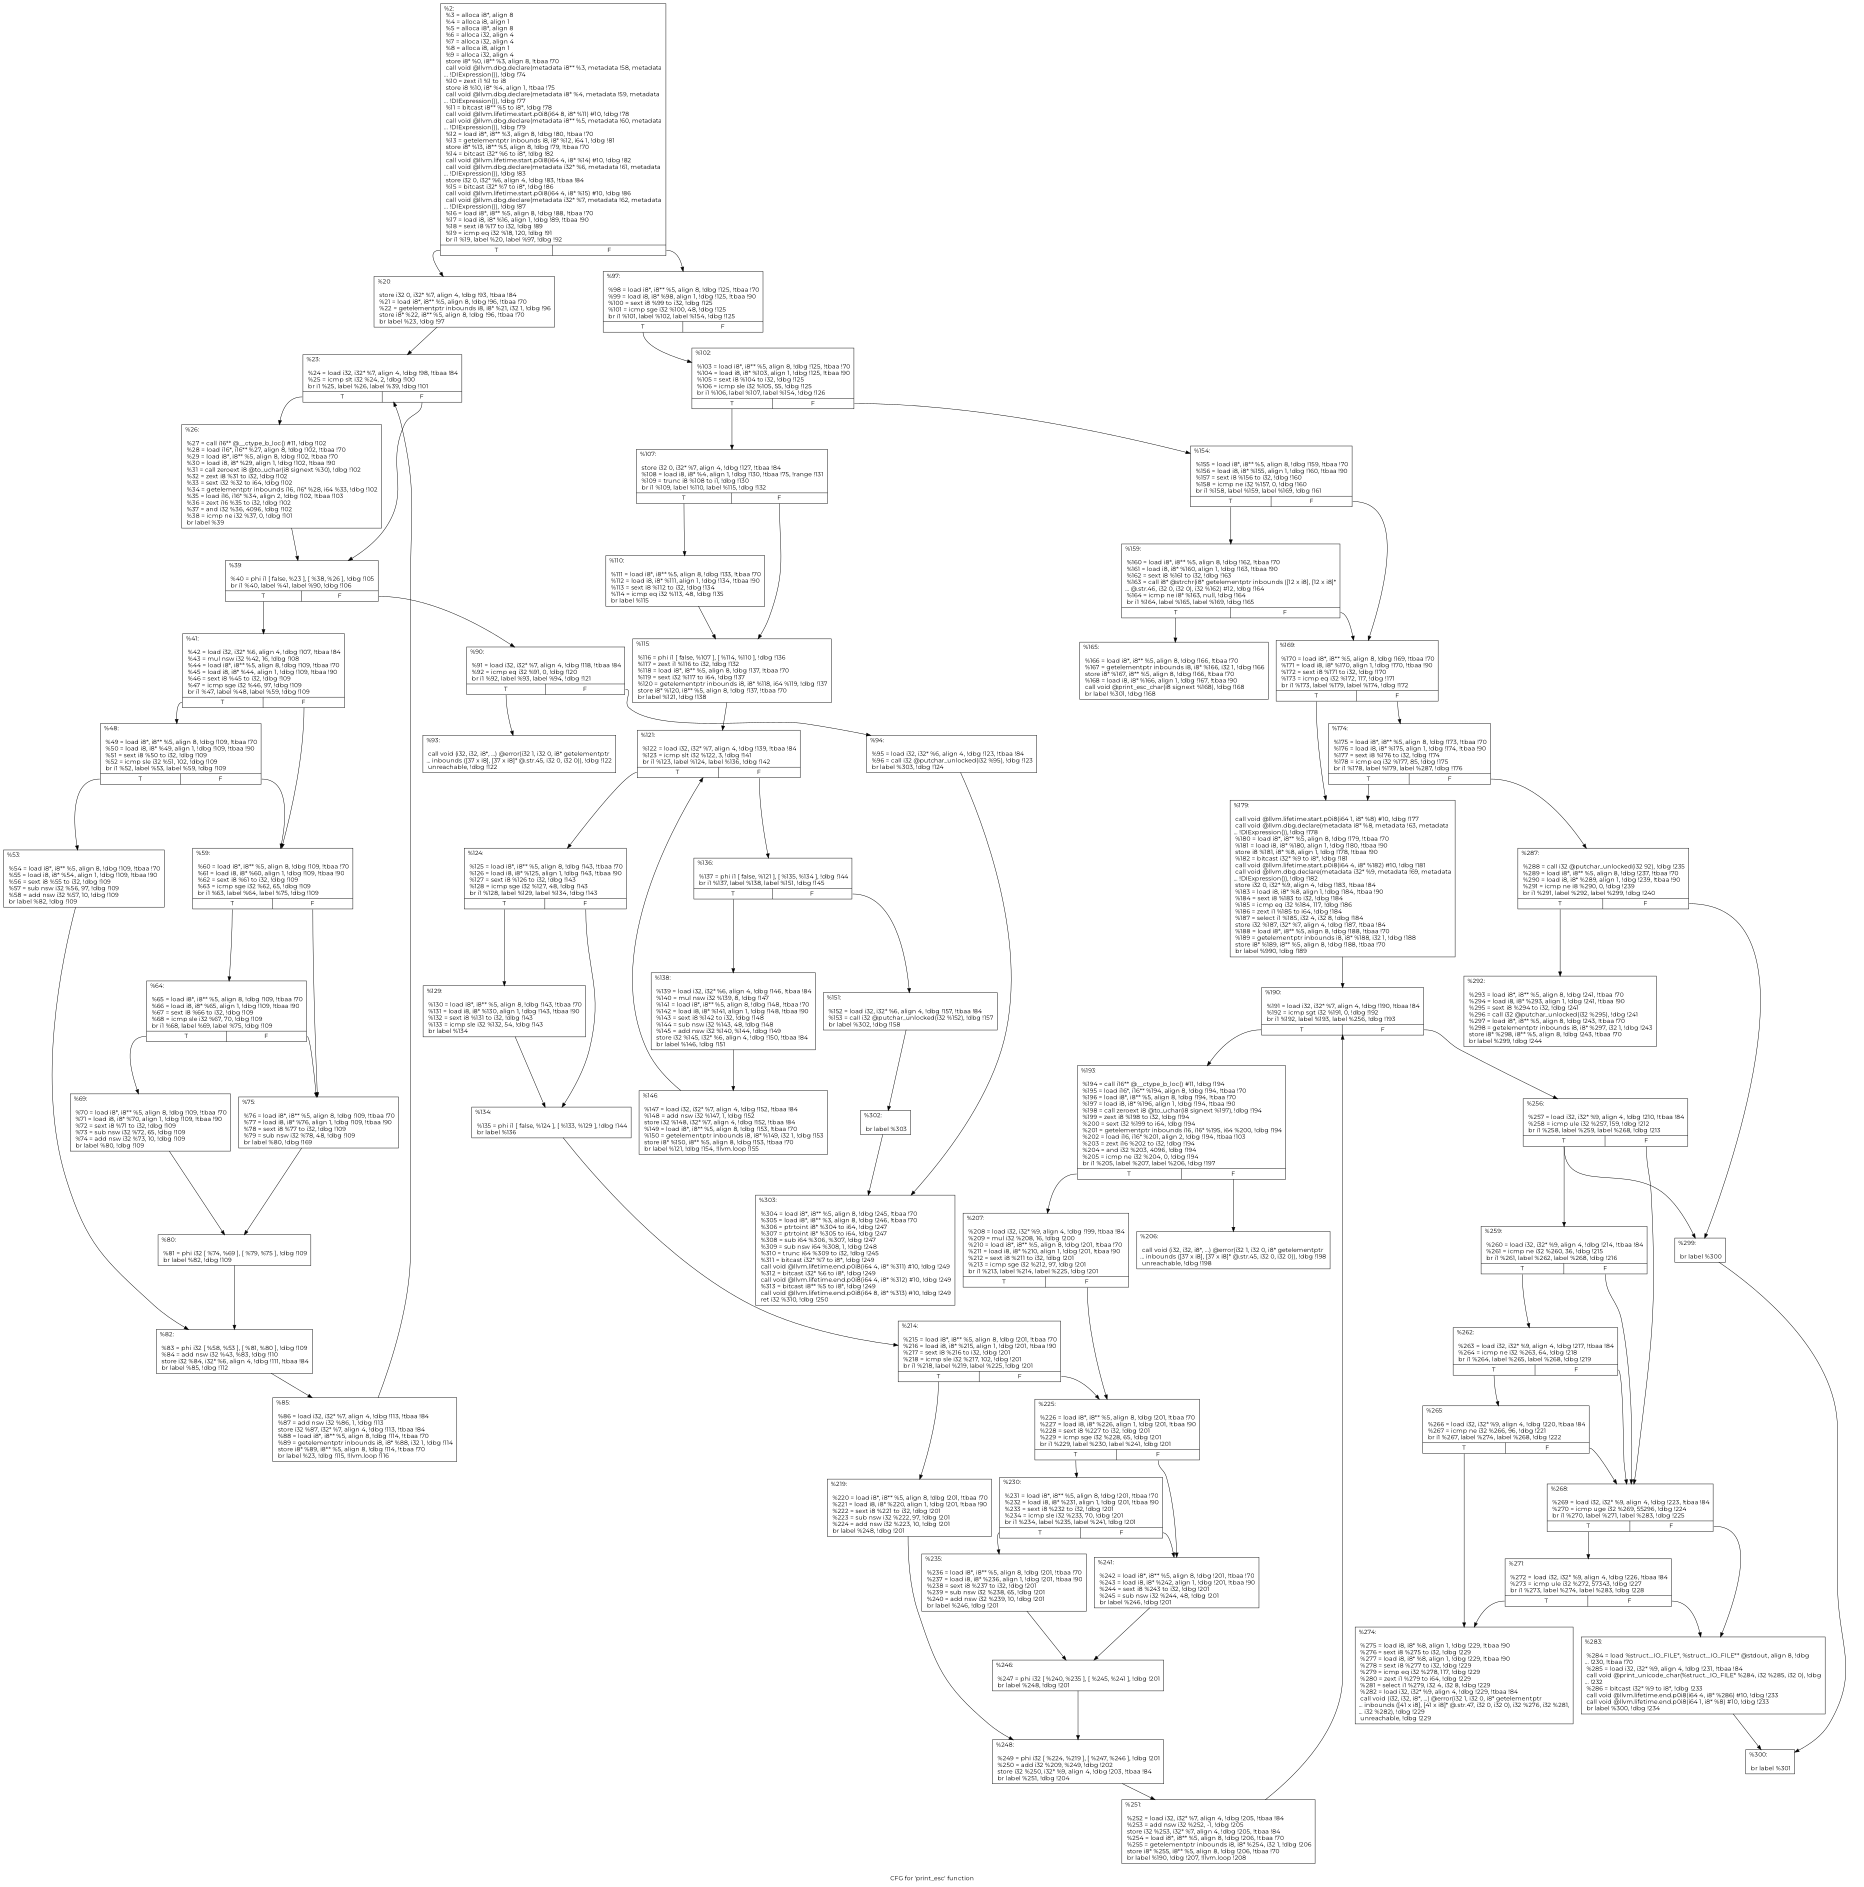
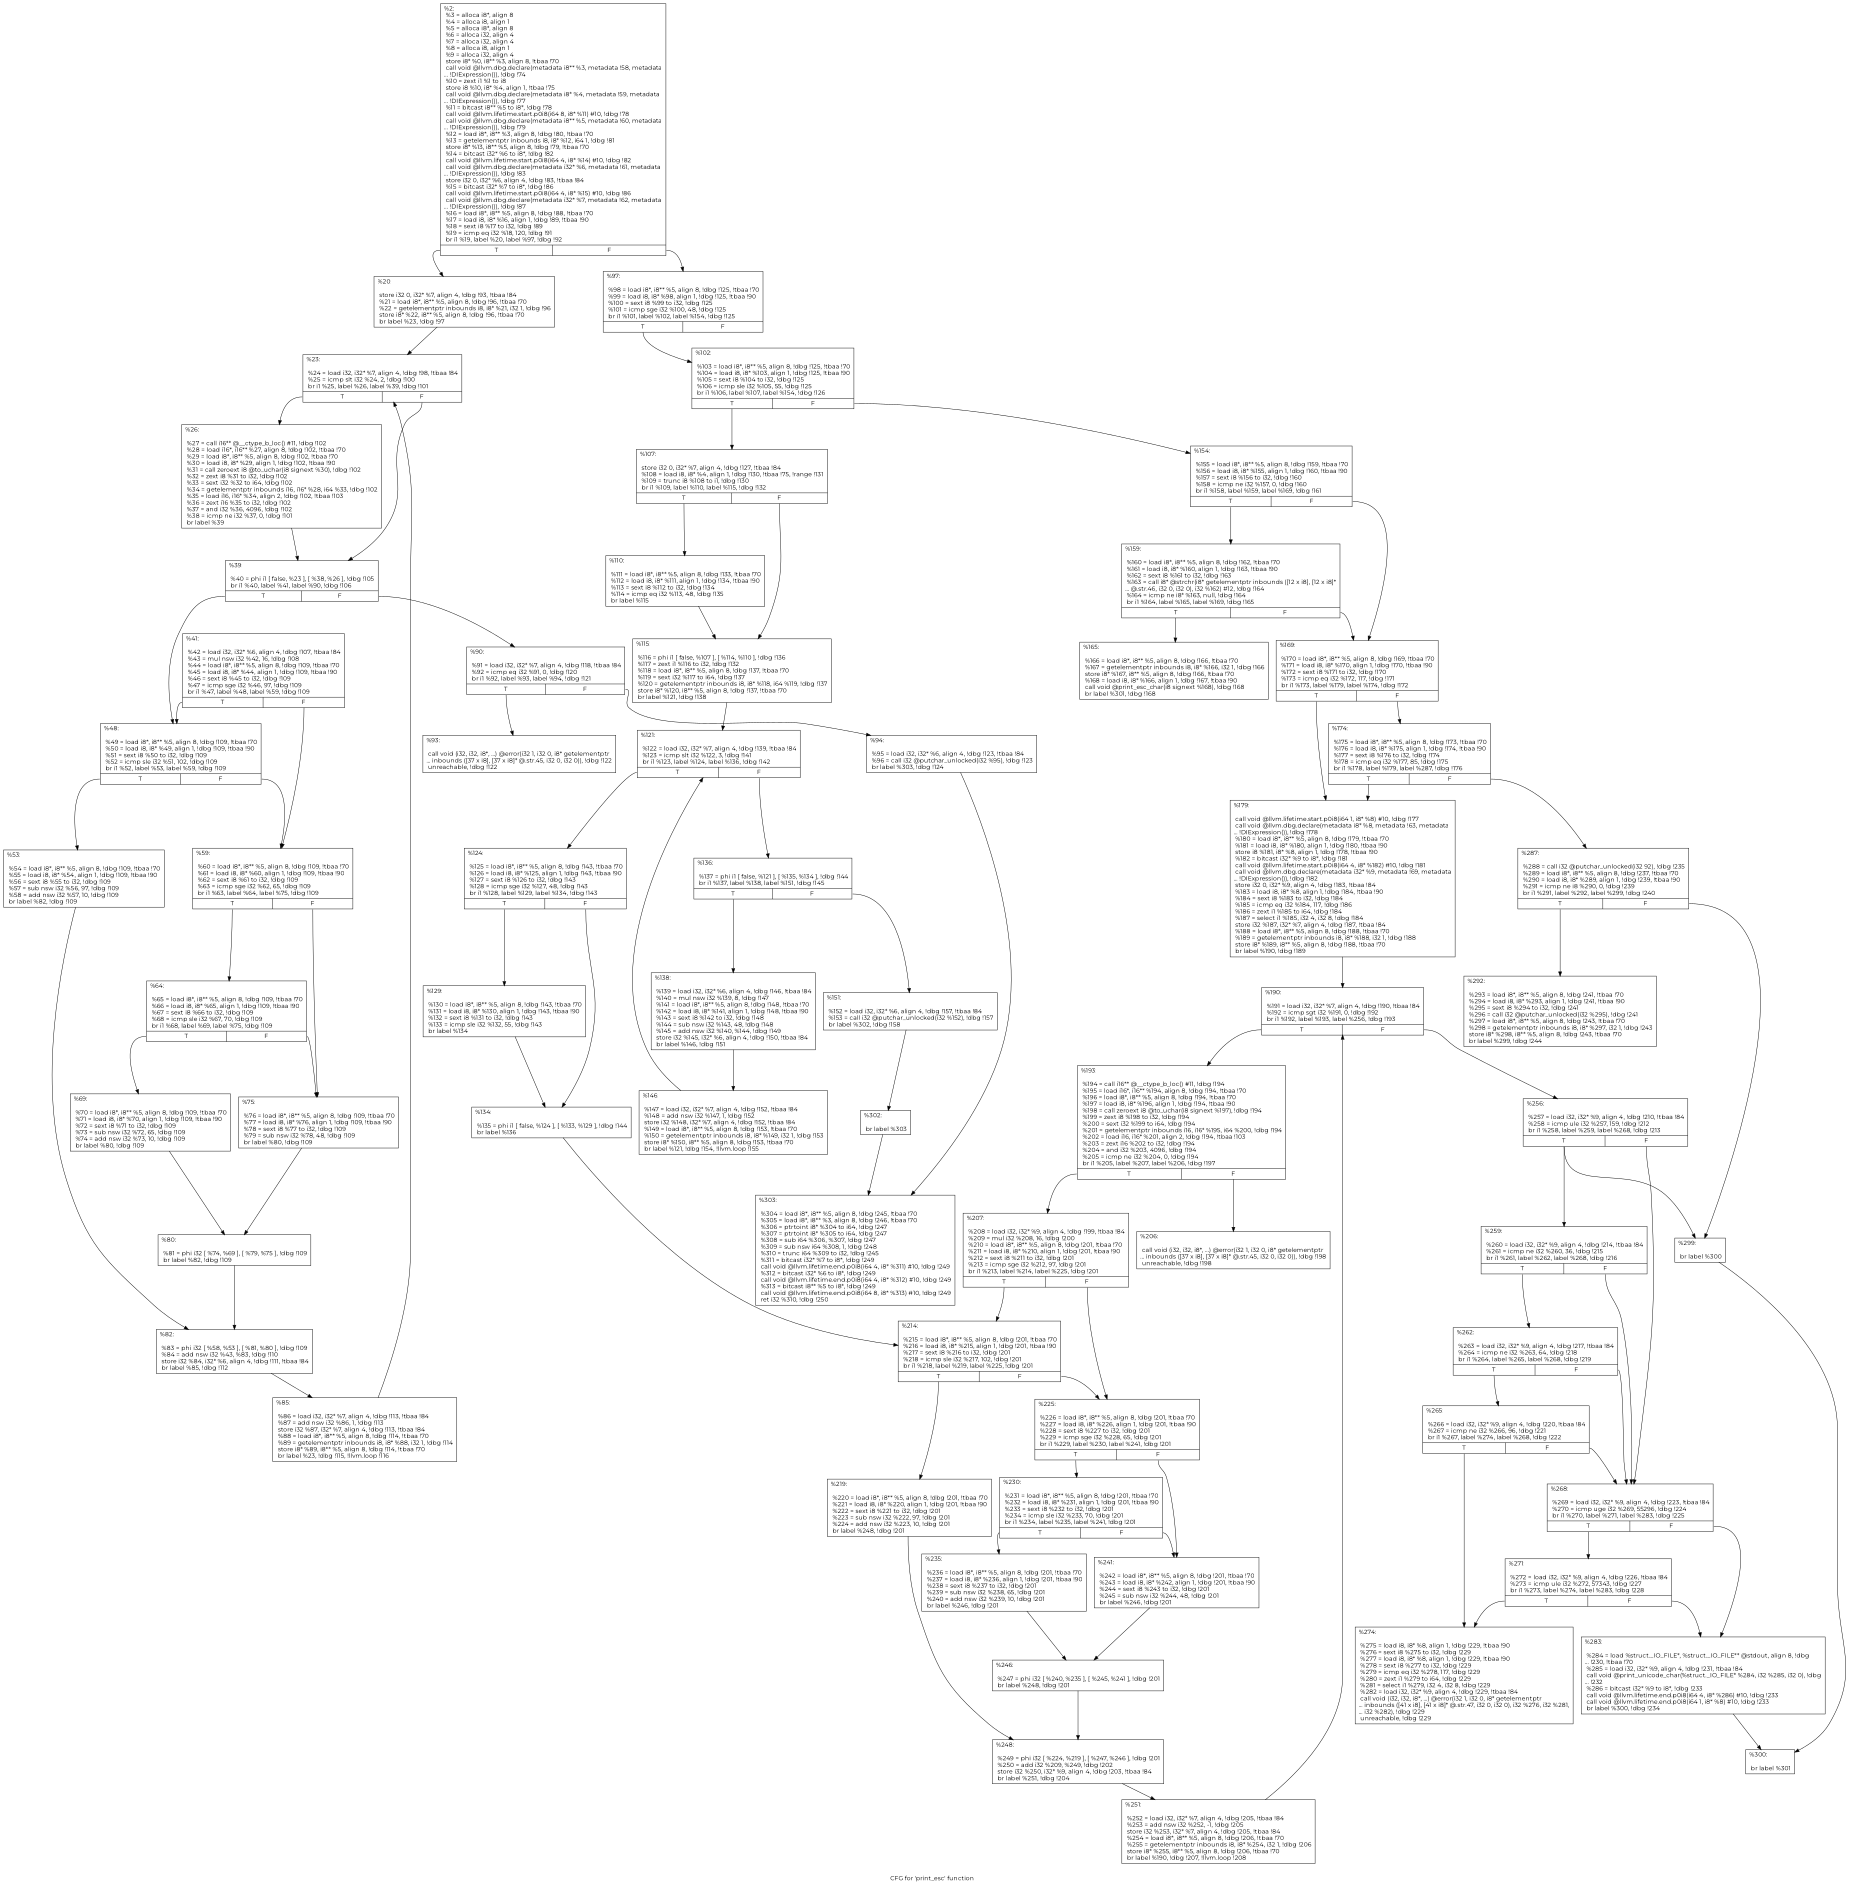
edge "%39:" -> "%41:": now "%39:" -> "%48:"
node "%179:": text "br label %990, !dbg !189" -> "br label %190, !dbg !189"
node "%129:": text "%133 = icmp sle i32 %132, 54, !dbg !143" -> "%133 = icmp sle i32 %132, 55, !dbg !143"
node "%75:": text "br label %80, !dbg !169" -> "br label %80, !dbg !109"
edge "%207:" -> "%214:": added
